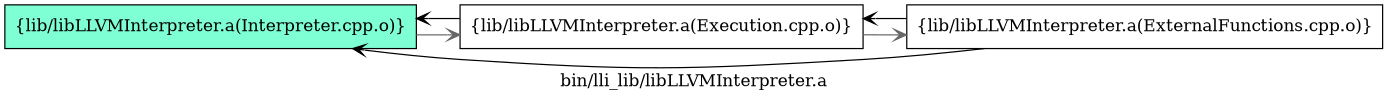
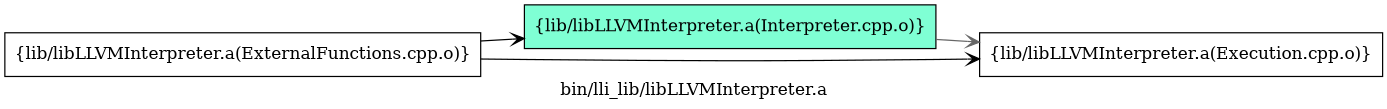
edge "{lib/libLLVMInterpreter.a(Execution.cpp.o)}" -> "{lib/libLLVMInterpreter.a(Interpreter.cpp.o)}": removed
edge "{lib/libLLVMInterpreter.a(Execution.cpp.o)}" -> "{lib/libLLVMInterpreter.a(ExternalFunctions.cpp.o)}": removed
